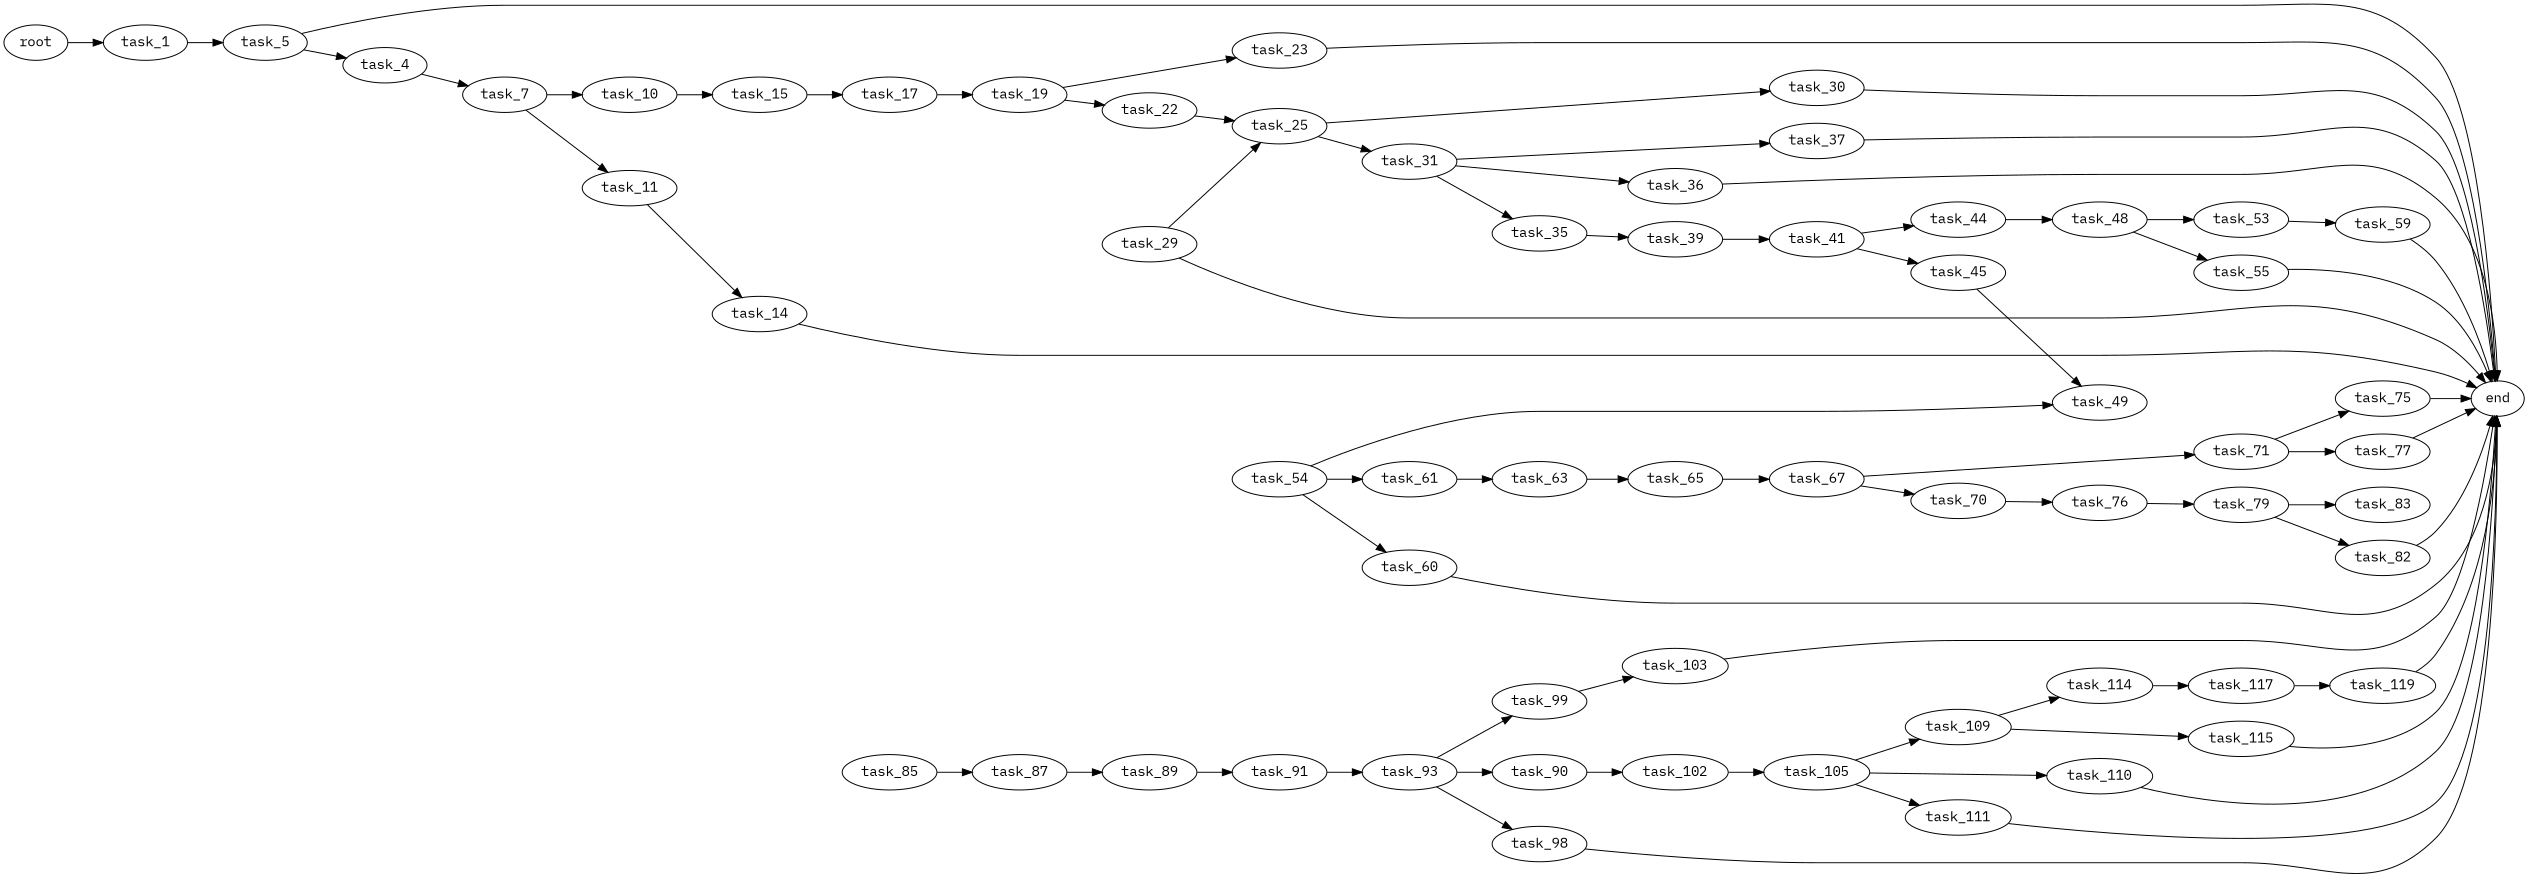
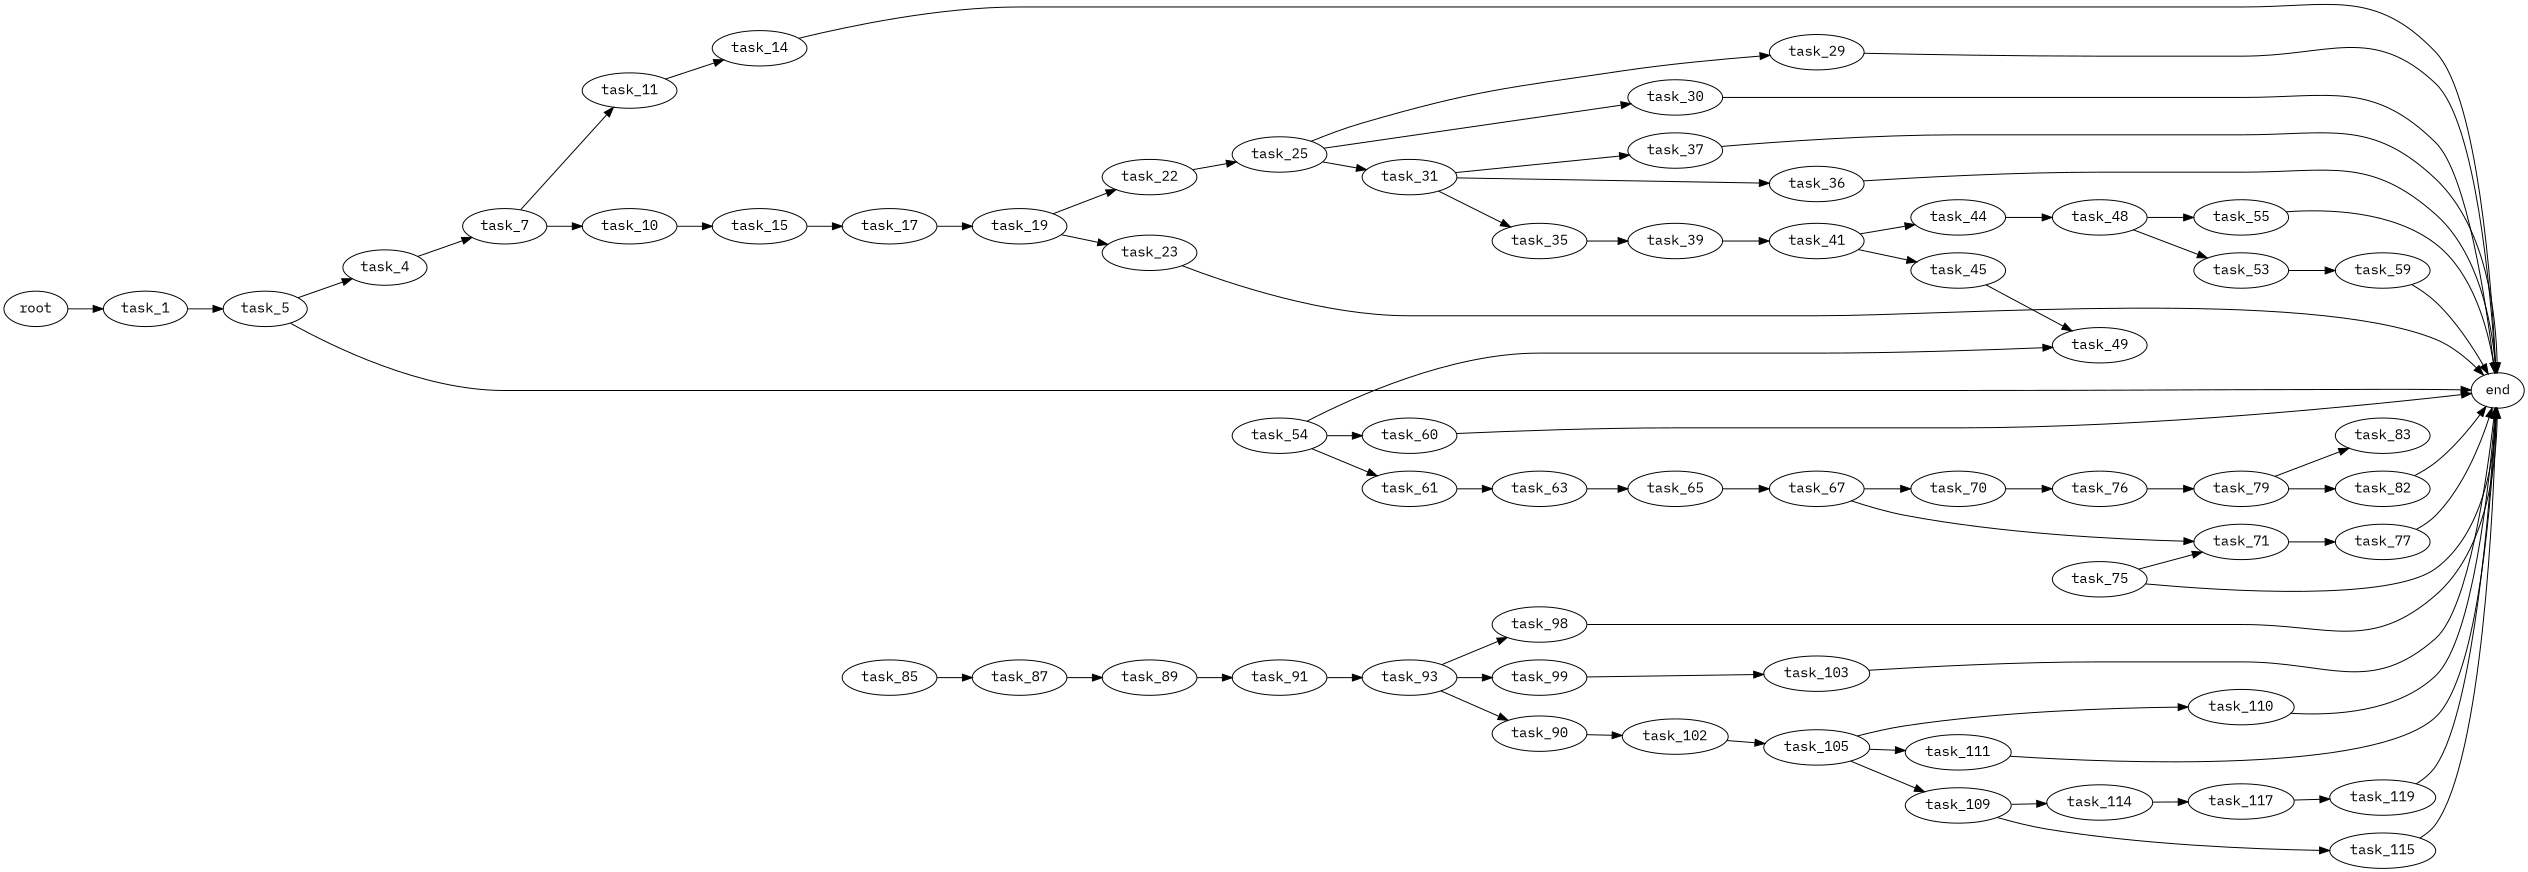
edge "task_29" -> "task_25": reversed
edge "task_71" -> "task_75": reversed
